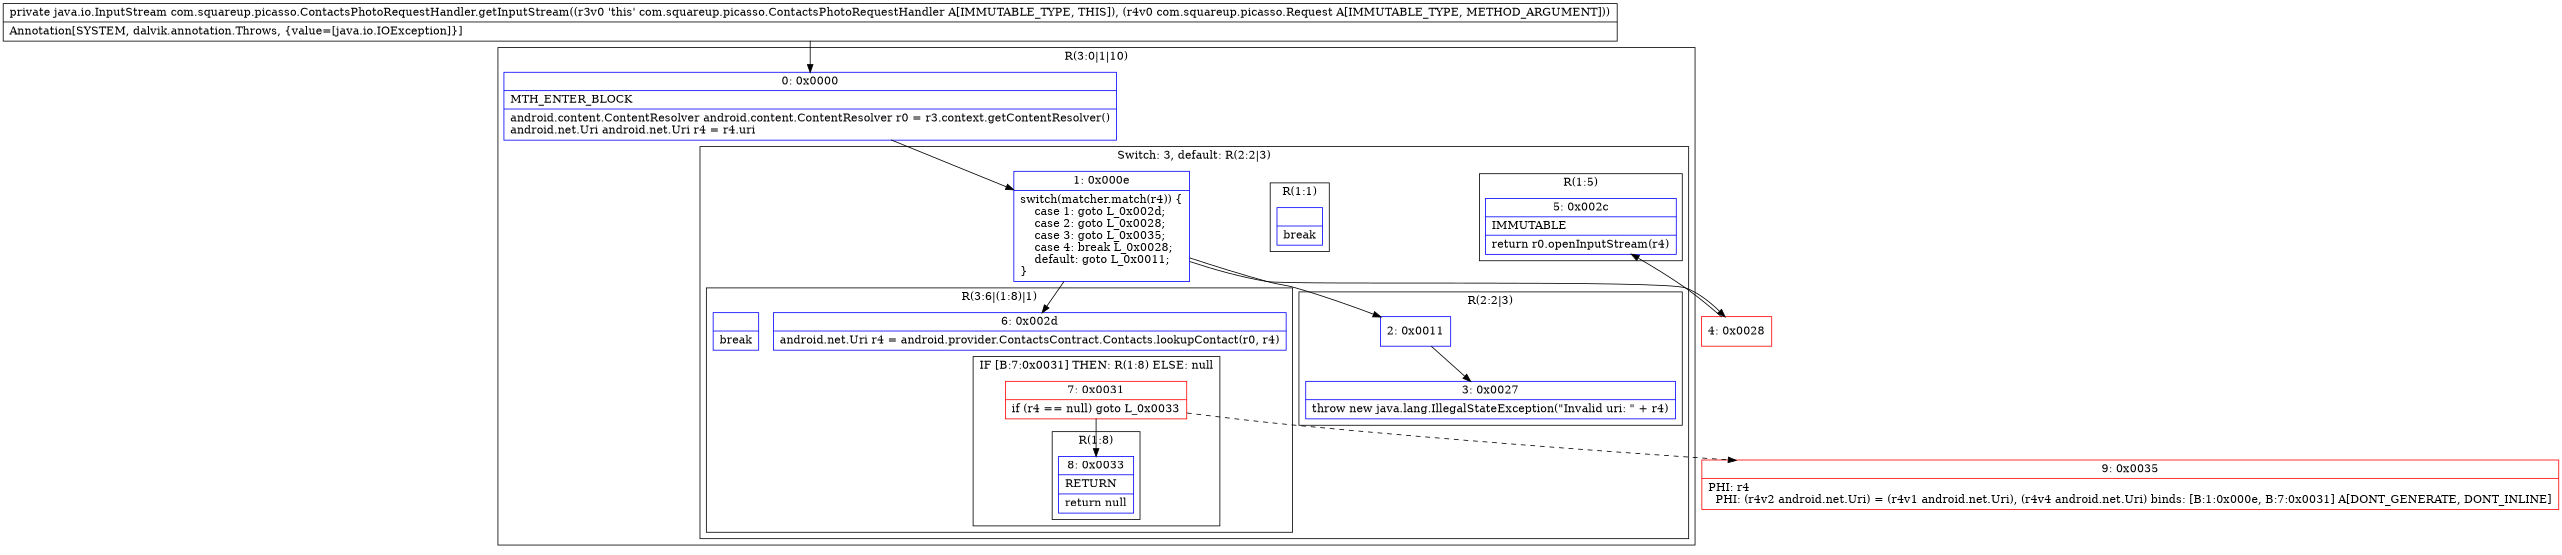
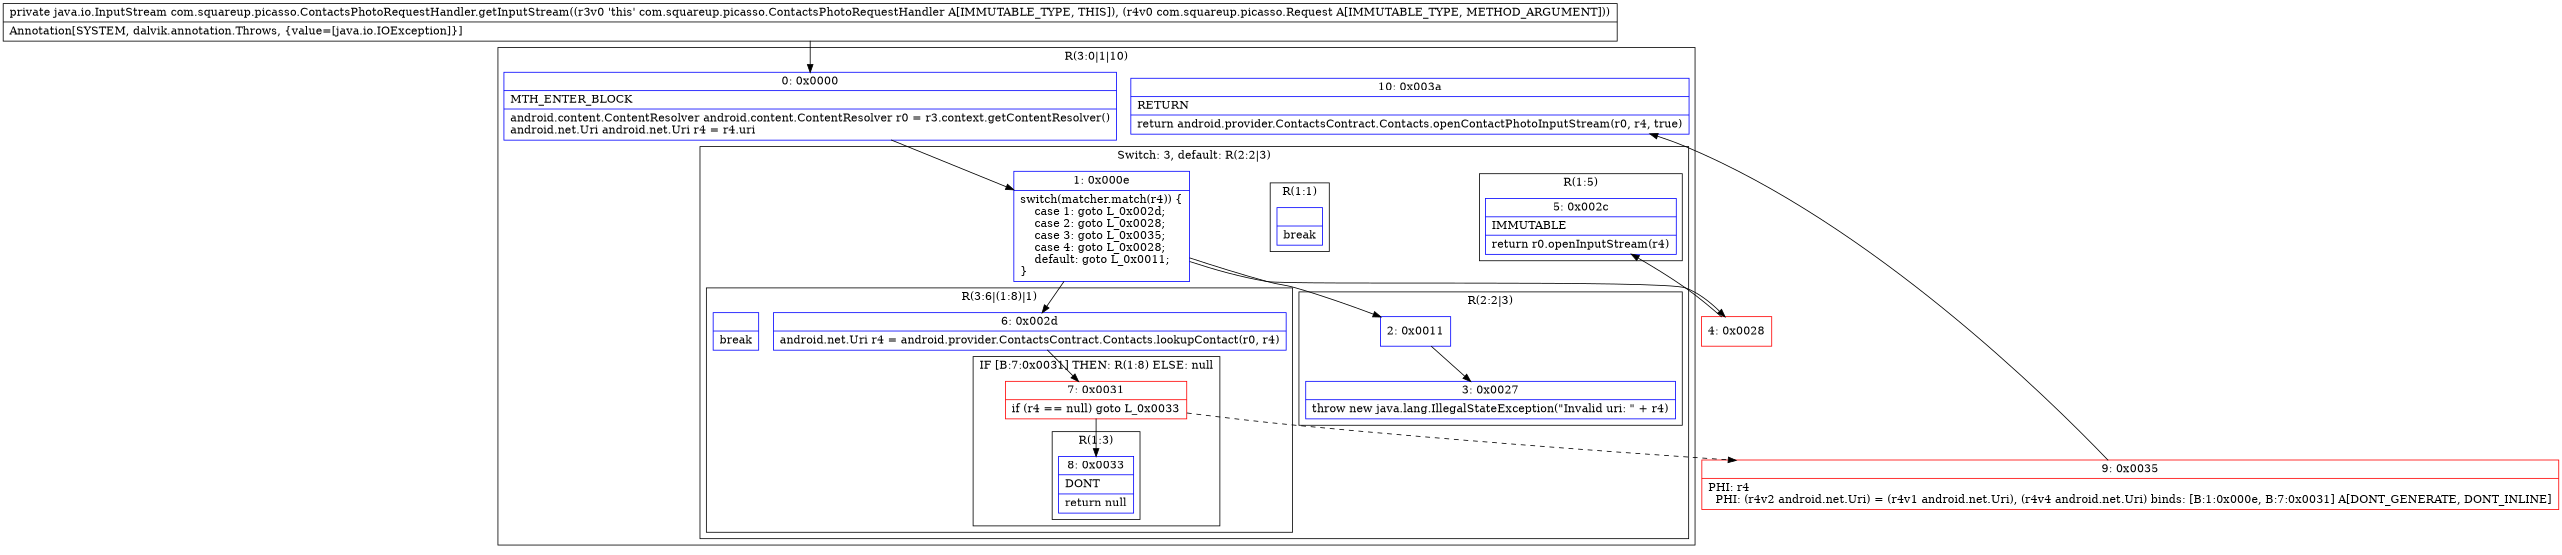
node "10: 0x003a": added
node "1: 0x000e": text "case 4: break L_0x0028;" -> "case 4: goto L_0x0028;"
edge "6: 0x002d" -> "7: 0x0031": added
cluster "R(1:8)": label "R(1:8)" -> "R(1:3)"
node "8: 0x0033": text "RETURN" -> "DONT"
